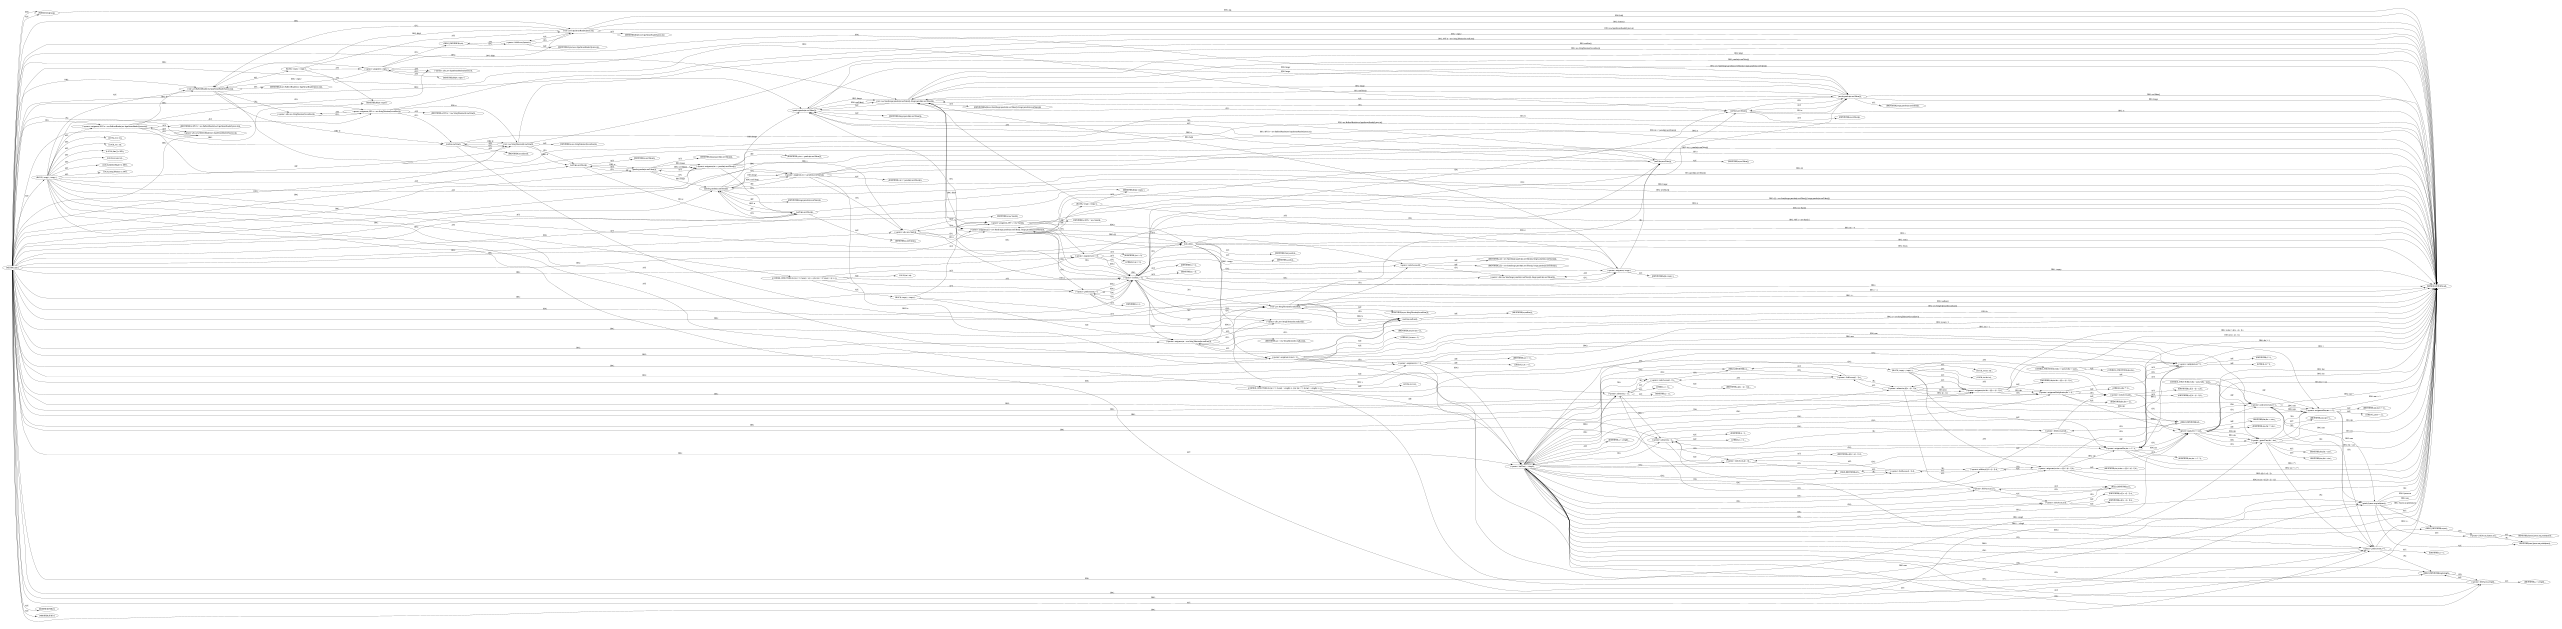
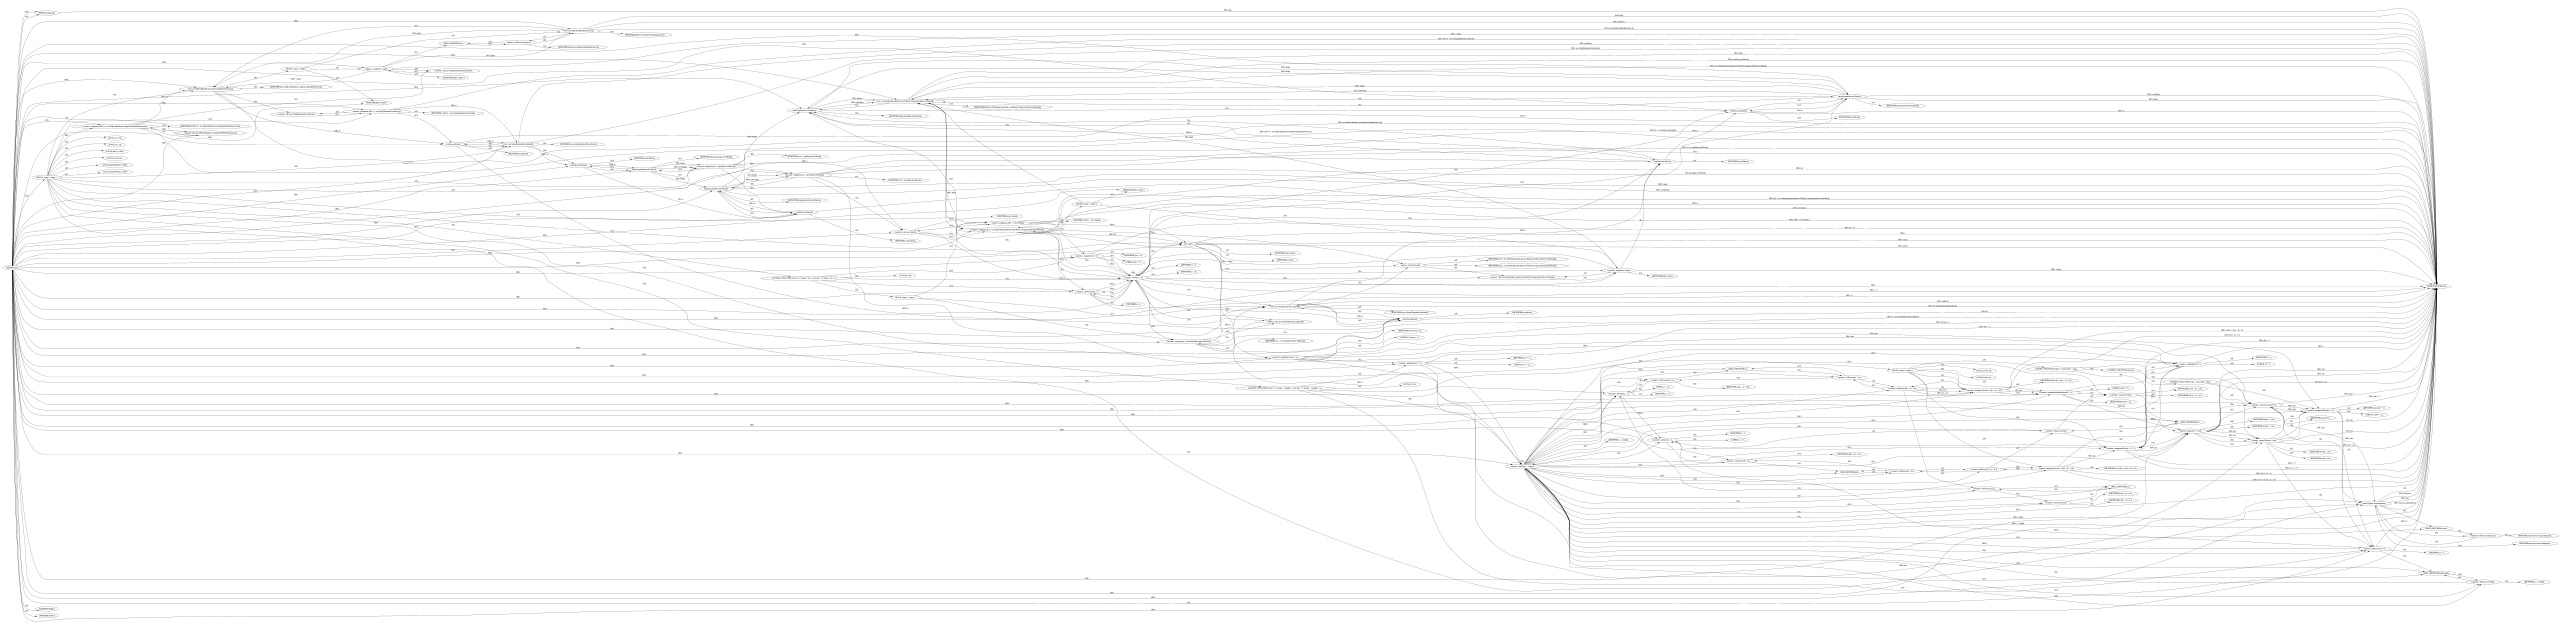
edge "(CONTROL_STRUCTURE,else,else)" -> "(CONTROL_STRUCTURE,if (dist > size),if (dist > size))": added, label "AST:"
node "(IDENTIFIER,size,size += 2 * t)": removed
edge "(<operator>.fieldAccess,System.out)" -> "(IDENTIFIER,num,System.out.println(num))": now "(<operator>.fieldAccess,System.out)" -> "(println,System.out.println(num))"
